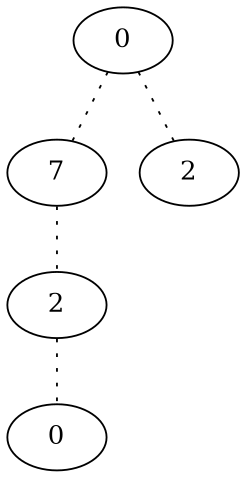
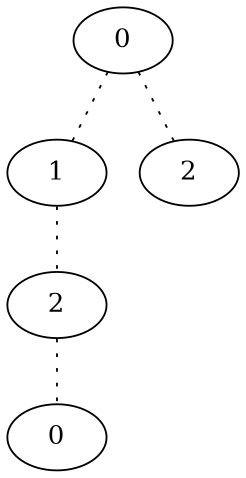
node "7": label "7" -> "1"
